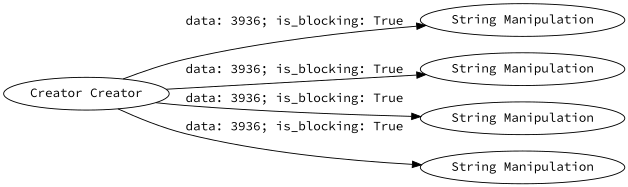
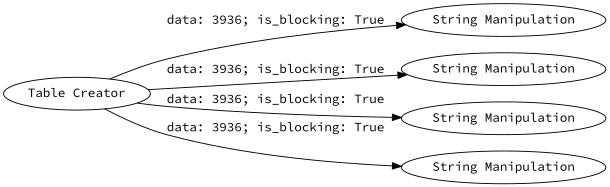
node "Creator Creator": label "Creator Creator" -> "Table Creator"
